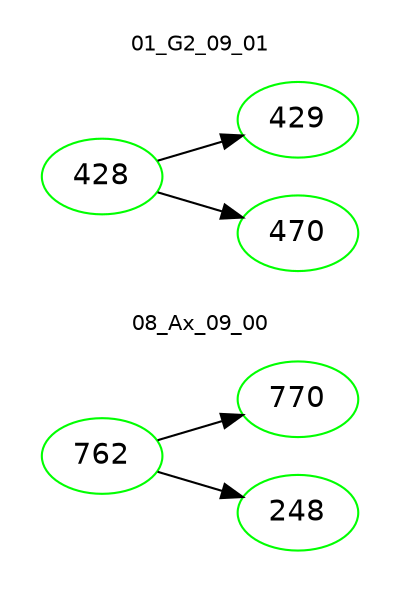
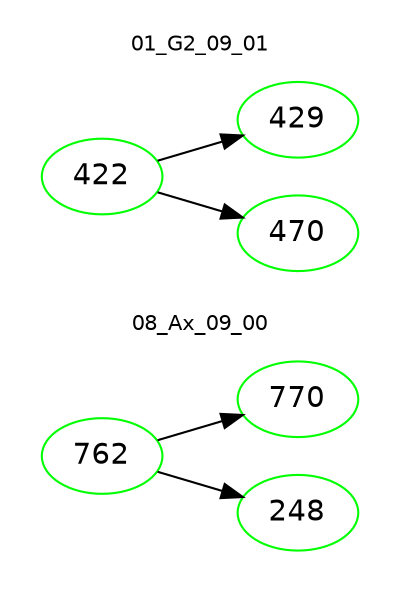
node "428": label "428" -> "422"
